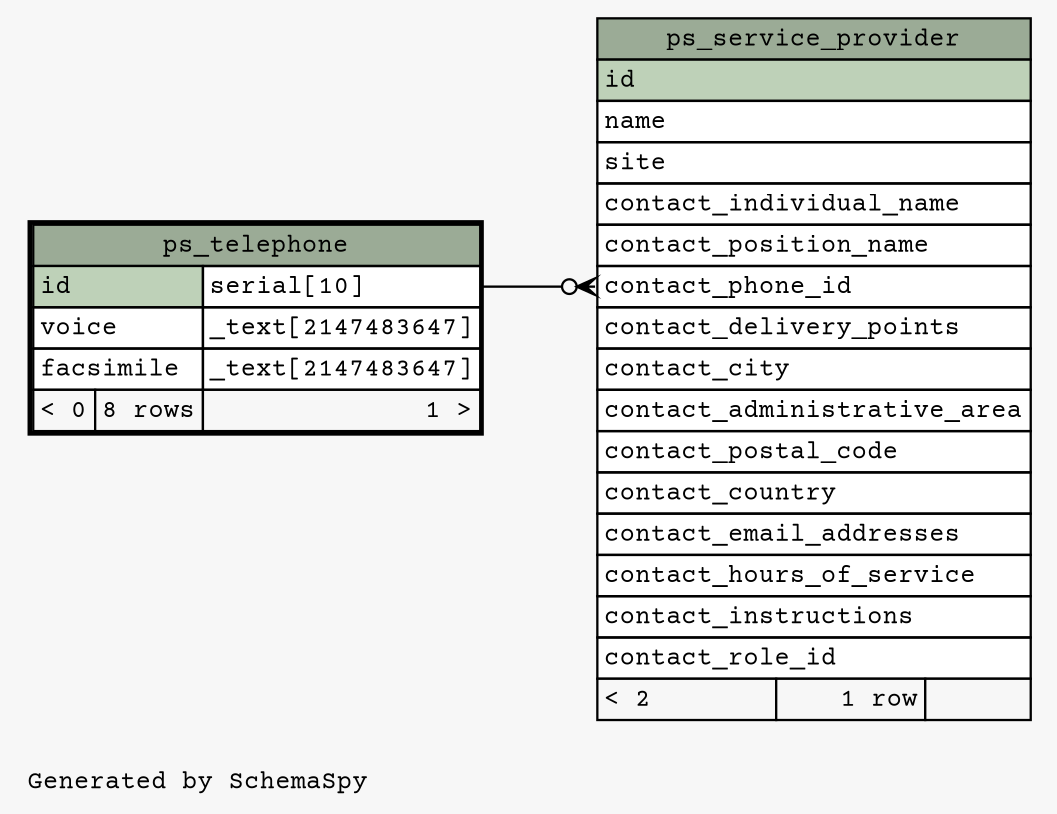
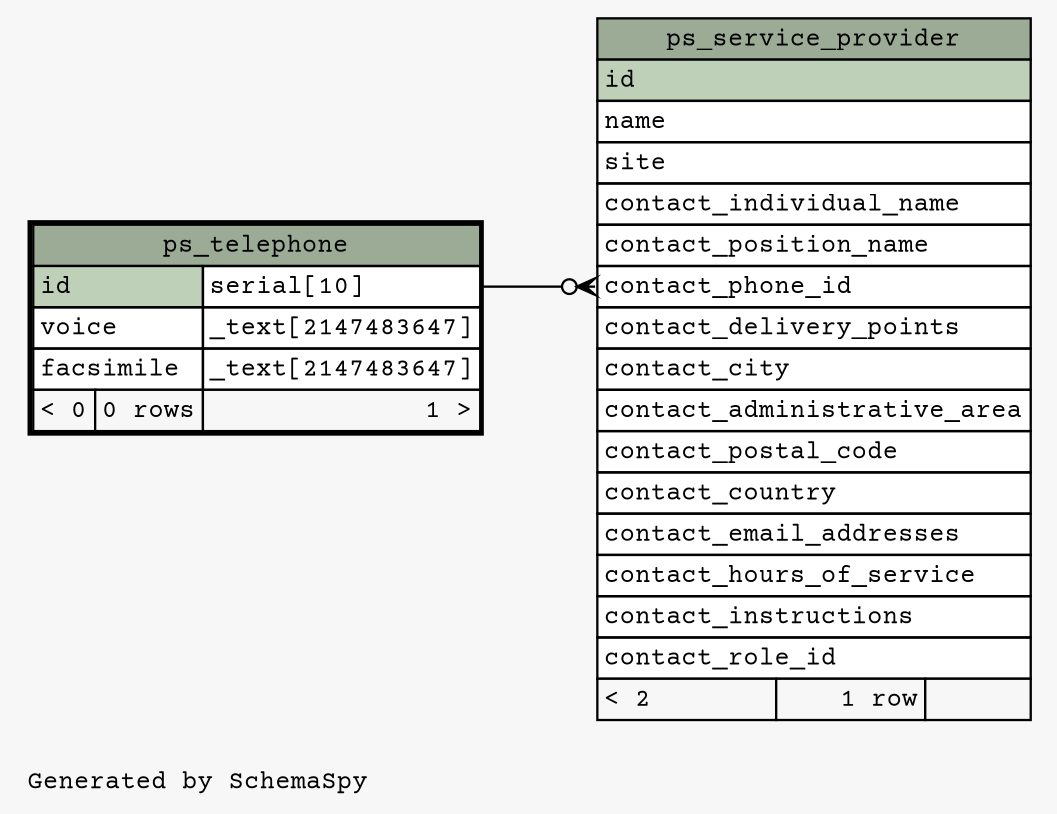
node "ps_telephone": text "8 rows" -> "0 rows"
